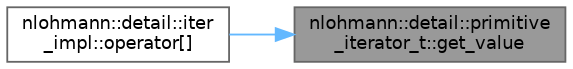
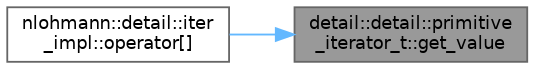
node "nlohmann::detail::primitive _iterator_t::get_value": label "nlohmann::detail::primitive _iterator_t::get_value" -> "detail::detail::primitive _iterator_t::get_value"
